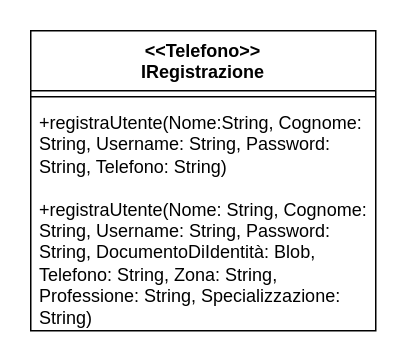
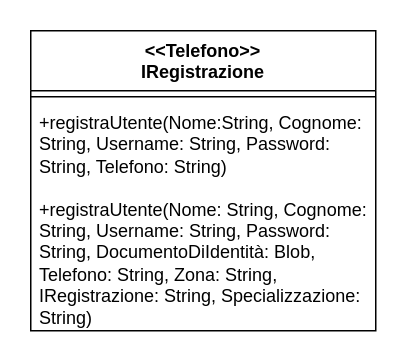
node "+registraUtente(Nome:String, Cognome: String, Username: String, Password: String, Telefono: String) +registraUtente(Nome: String, Cognome: String, Username: String, Password: String, DocumentoDiIdentità: Blob, Telefono: String, Zona: String, Professione: String, Specializzazione: String)": label "+registraUtente(Nome:String, Cognome: String, Username: String, Password: String, Telefono: String) +registraUtente(Nome: String, Cognome: String, Username: String, Password: String, DocumentoDiIdentità: Blob, Telefono: String, Zona: String, Professione: String, Specializzazione: String)" -> "+registraUtente(Nome:String, Cognome: String, Username: String, Password: String, Telefono: String) +registraUtente(Nome: String, Cognome: String, Username: String, Password: String, DocumentoDiIdentità: Blob, Telefono: String, Zona: String, IRegistrazione: String, Specializzazione: String)"
